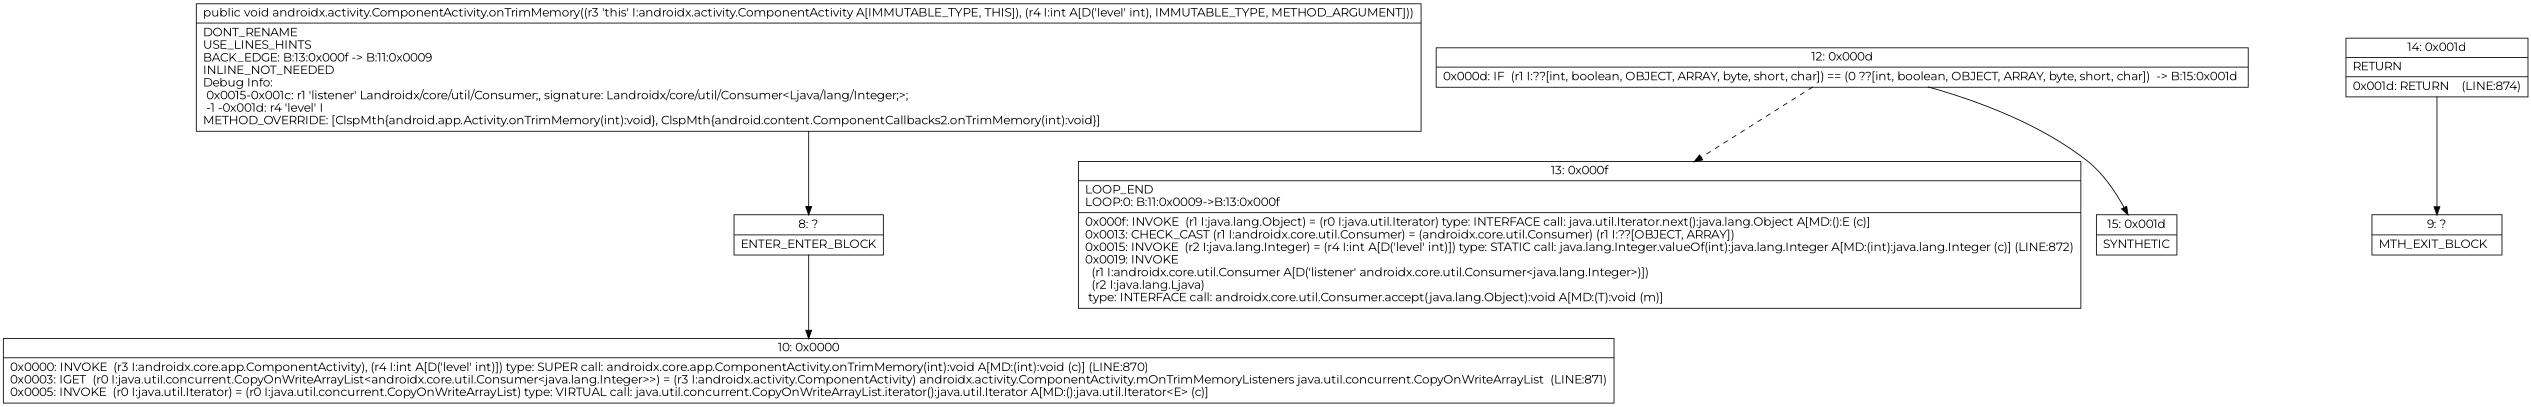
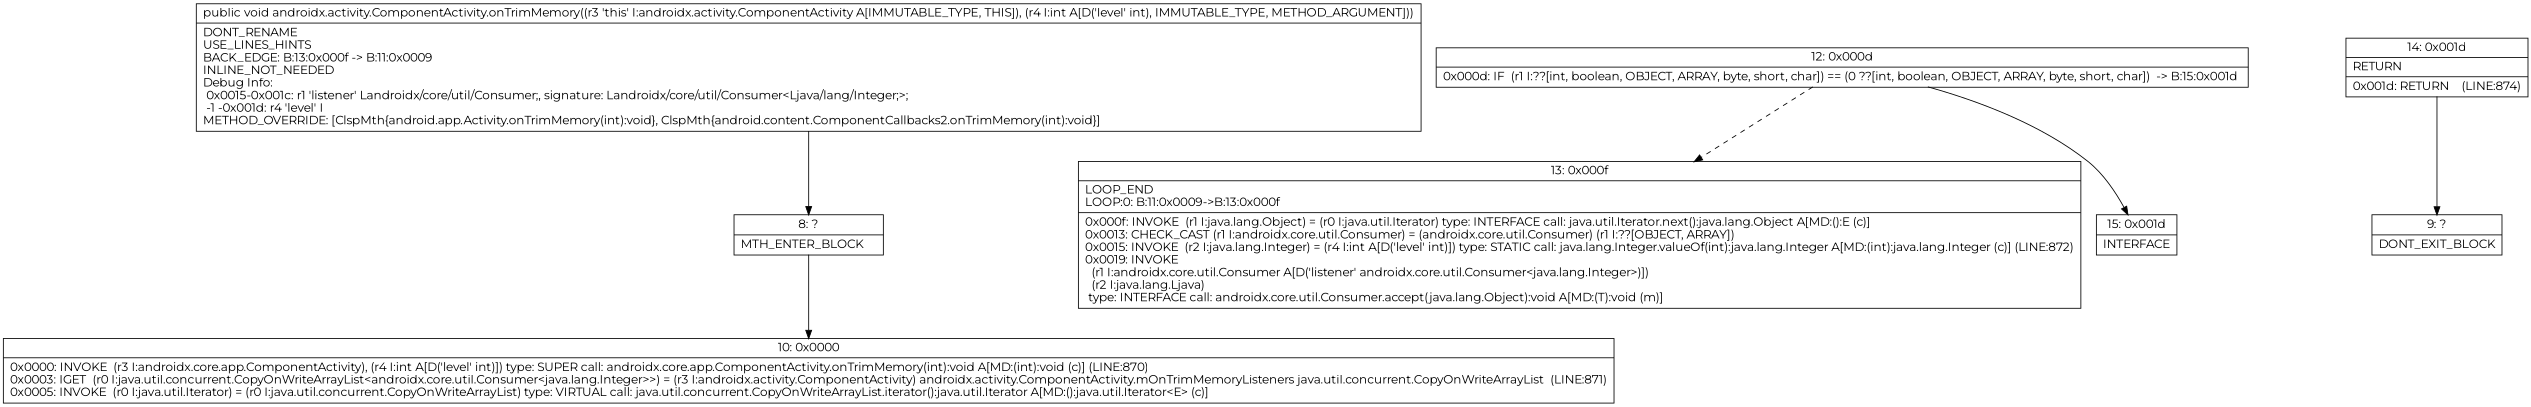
node "8: ?": text "ENTER_ENTER_BLOCK" -> "MTH_ENTER_BLOCK"
node "15: 0x001d": text "SYNTHETIC" -> "INTERFACE"
node "9: ?": text "MTH_EXIT_BLOCK" -> "DONT_EXIT_BLOCK"
